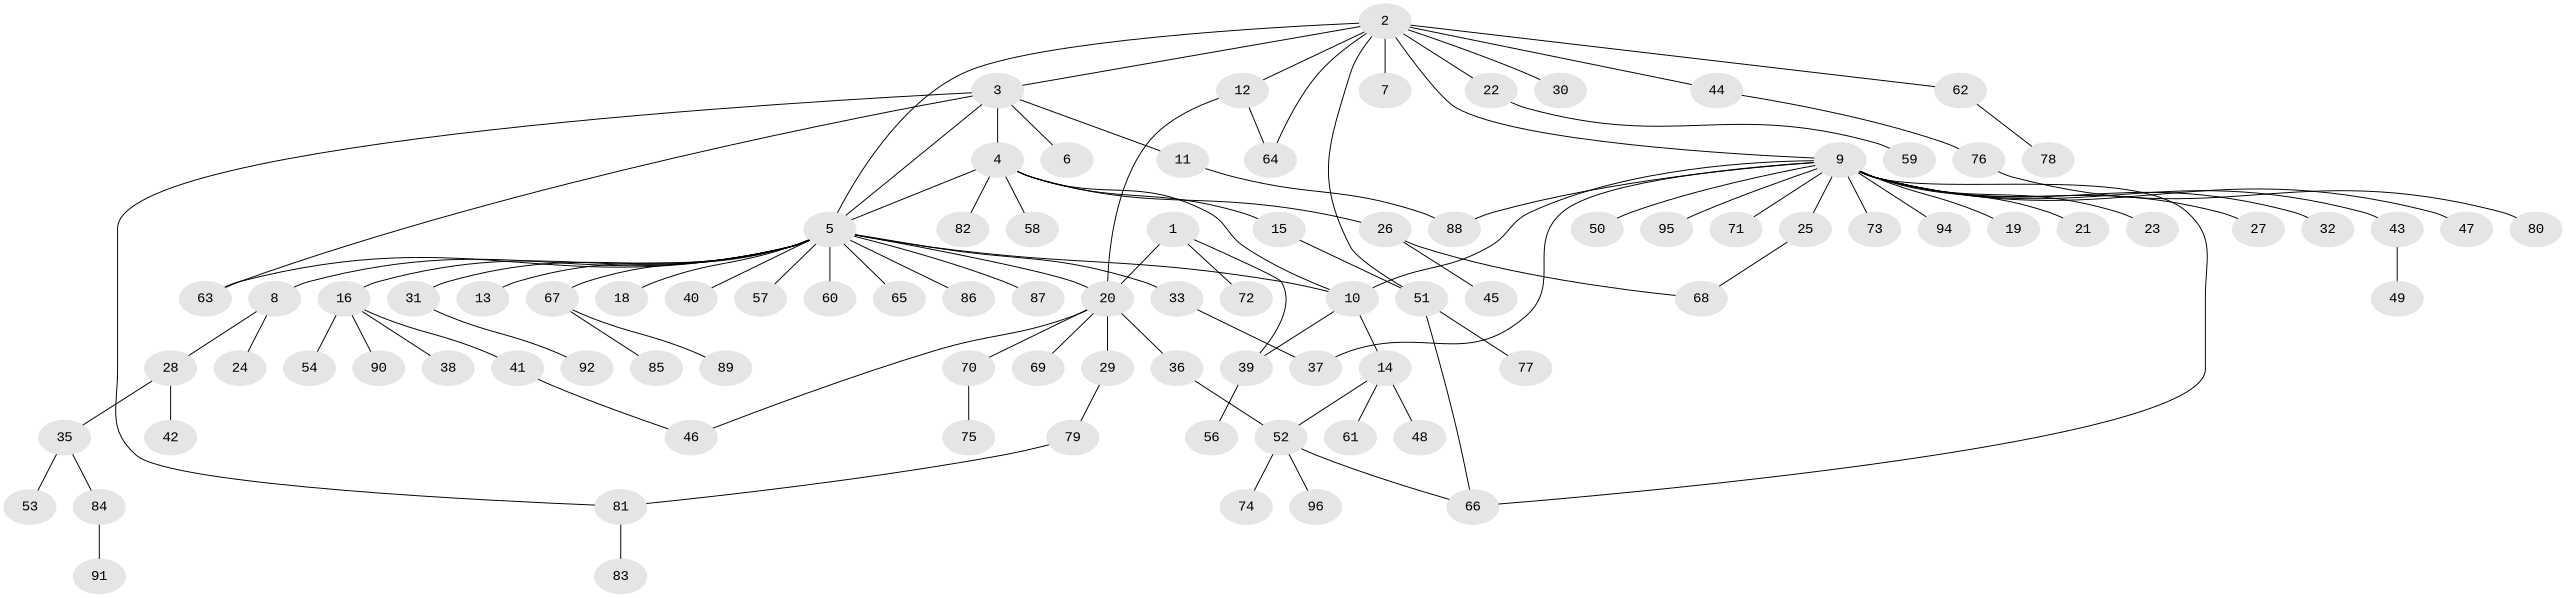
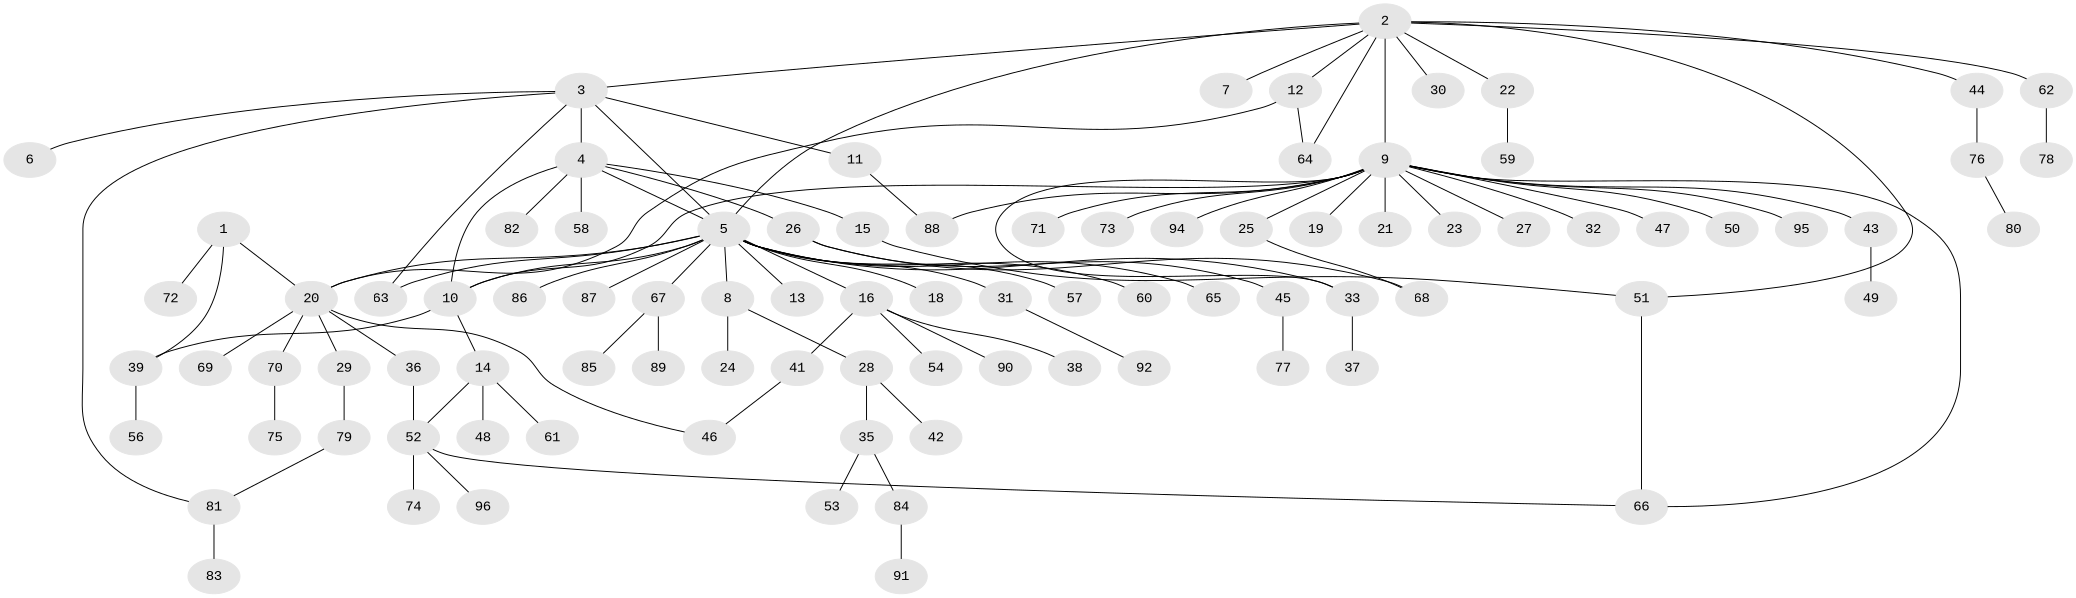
edge "9" -- "37": now "9" -- "33"
node "40": removed
edge "51" -- "77": now "45" -- "77"
